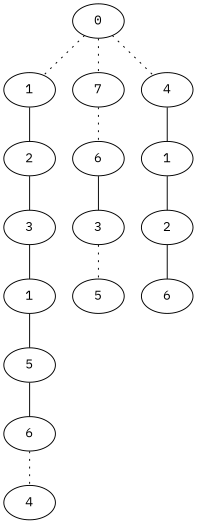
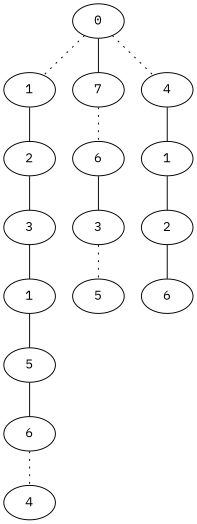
edge "0" -- "7": style dotted -> solid
